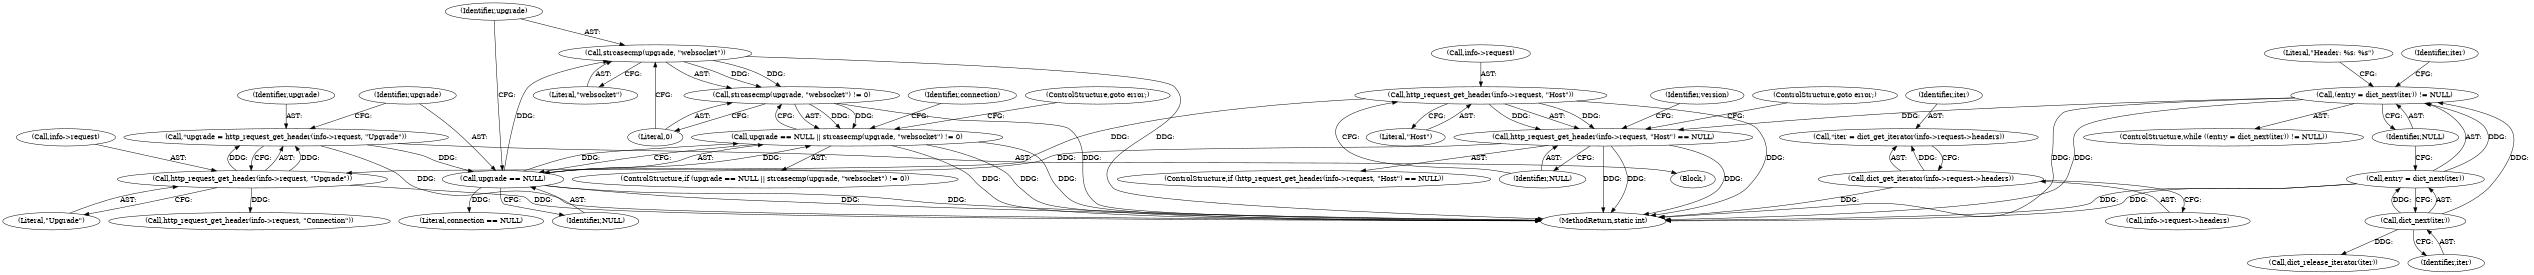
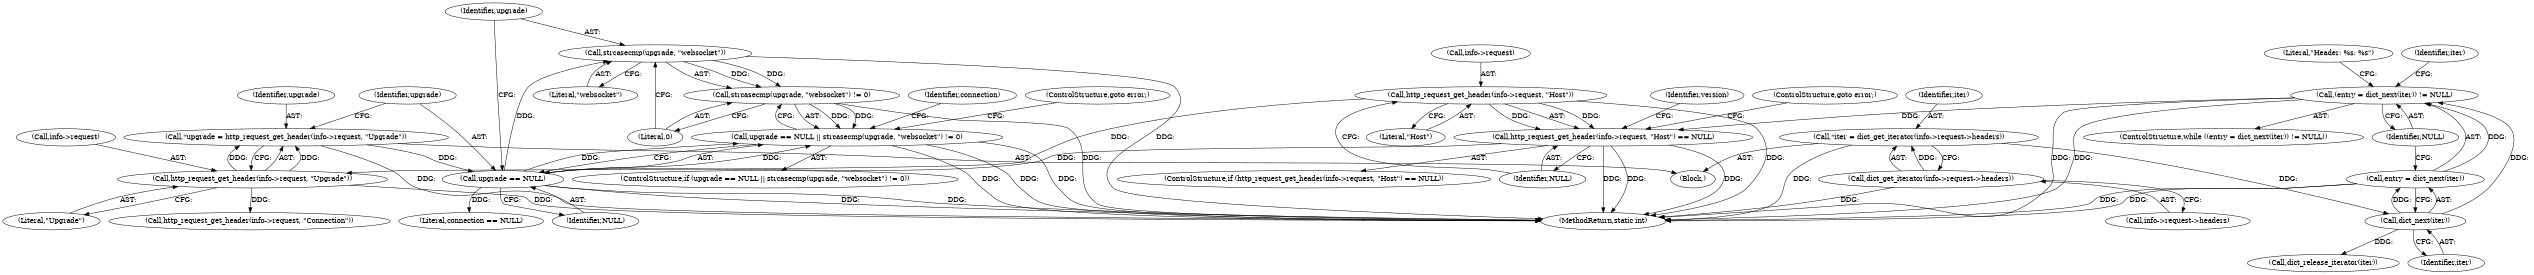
edge "(Call,*iter = dict_get_iterator(info->request->headers))" -> "(Block,)": added, label "AST:"
edge "(Call,*iter = dict_get_iterator(info->request->headers))" -> "(Call,dict_next(iter))": added, label "DDG:"
edge "(Call,*iter = dict_get_iterator(info->request->headers))" -> "(MethodReturn,static int)": added, label "DDG:"
